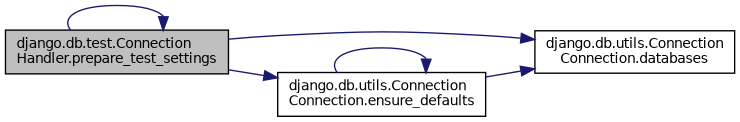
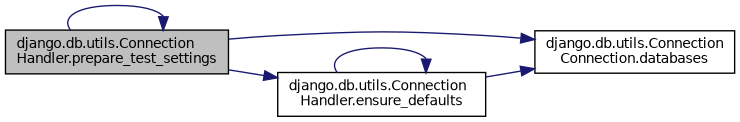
node "django.db.test.Connection Handler.prepare_test_settings": label "django.db.test.Connection Handler.prepare_test_settings" -> "django.db.utils.Connection Handler.prepare_test_settings"
node "django.db.utils.Connection Connection.ensure_defaults": label "django.db.utils.Connection Connection.ensure_defaults" -> "django.db.utils.Connection Handler.ensure_defaults"
